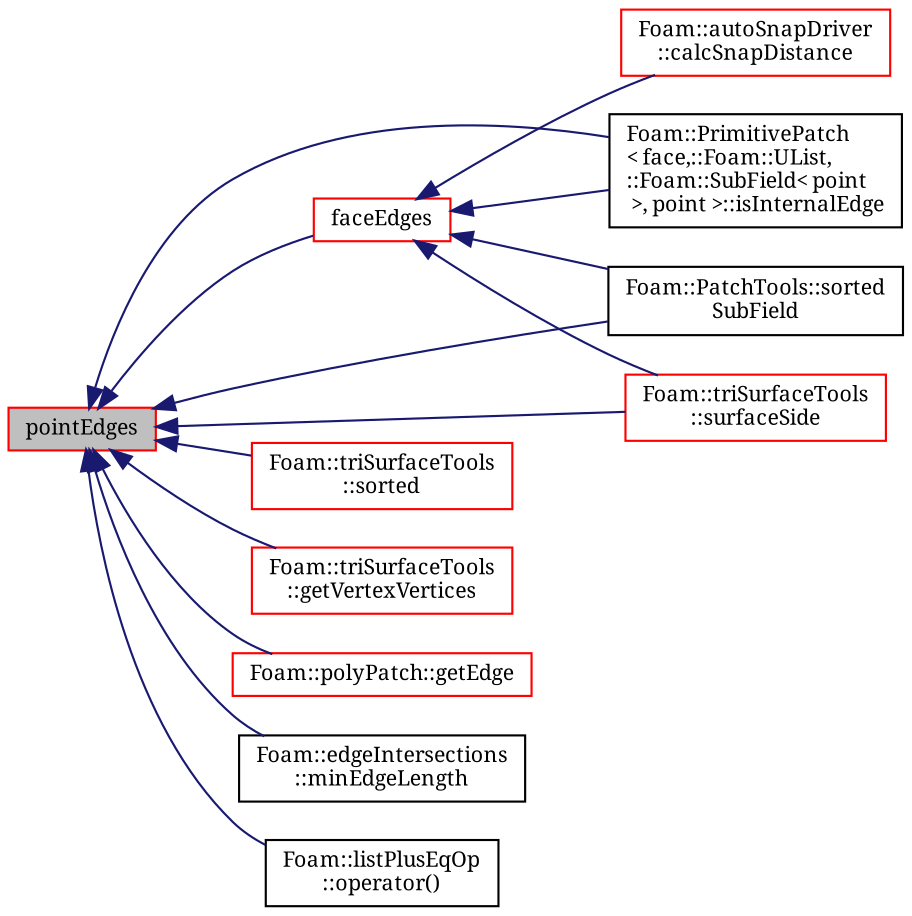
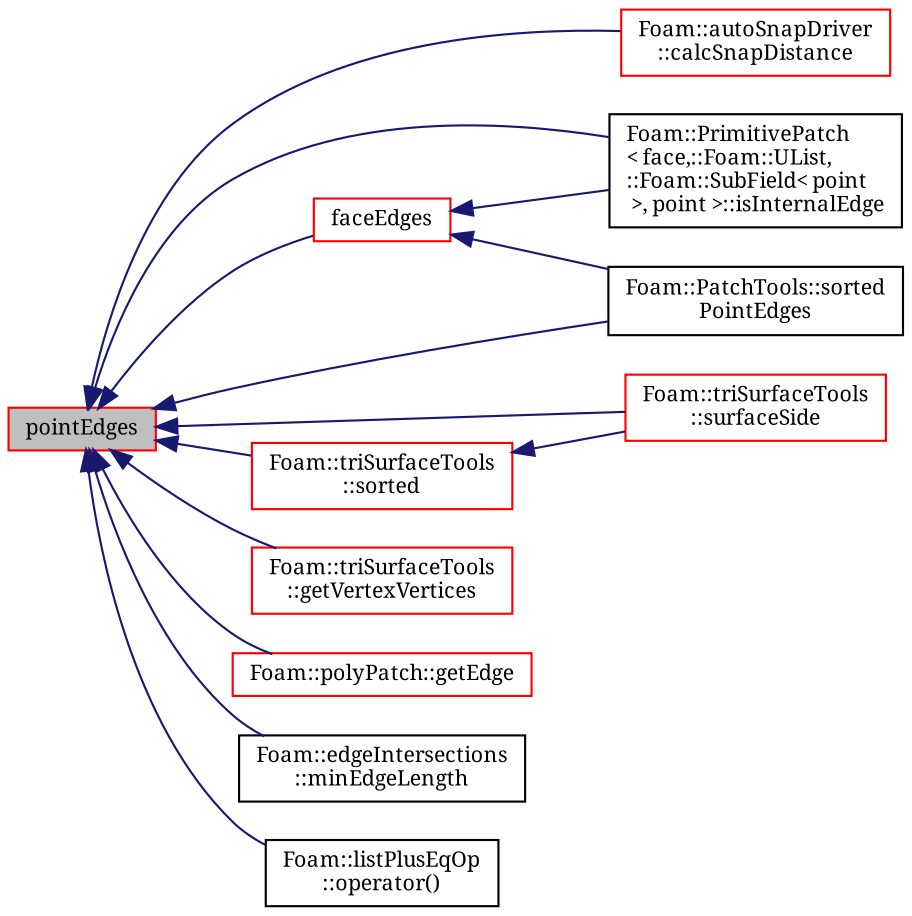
edge "Foam::autoSnapDriver ::calcSnapDistance" -> "faceEdges": now "Foam::autoSnapDriver ::calcSnapDistance" -> "pointEdges"
node "Foam::PatchTools::sorted SubField": label "Foam::PatchTools::sorted SubField" -> "Foam::PatchTools::sorted PointEdges"
edge "Foam::triSurfaceTools ::surfaceSide" -> "faceEdges": now "Foam::triSurfaceTools ::surfaceSide" -> "Foam::triSurfaceTools ::sorted"
